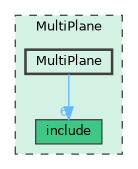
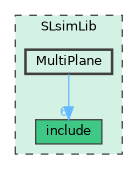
cluster "MultiPlane": label "MultiPlane" -> "SLsimLib"
